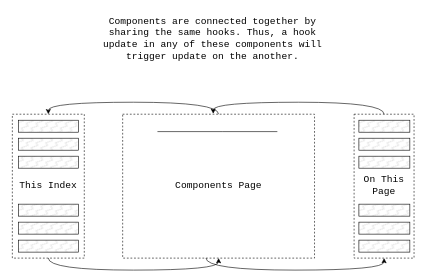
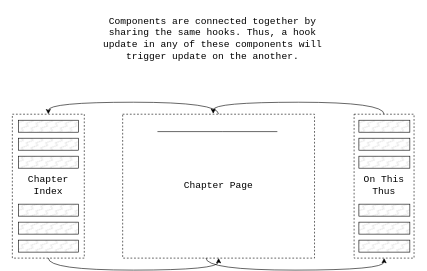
node "This Index": label "This Index" -> "Chapter Index"
node "Components Page": label "Components Page" -> "Chapter Page"
node "On This Page": label "On This Page" -> "On This Thus"
